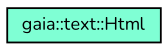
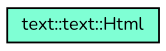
node "gaia::text::Html": label "gaia::text::Html" -> "text::text::Html"
